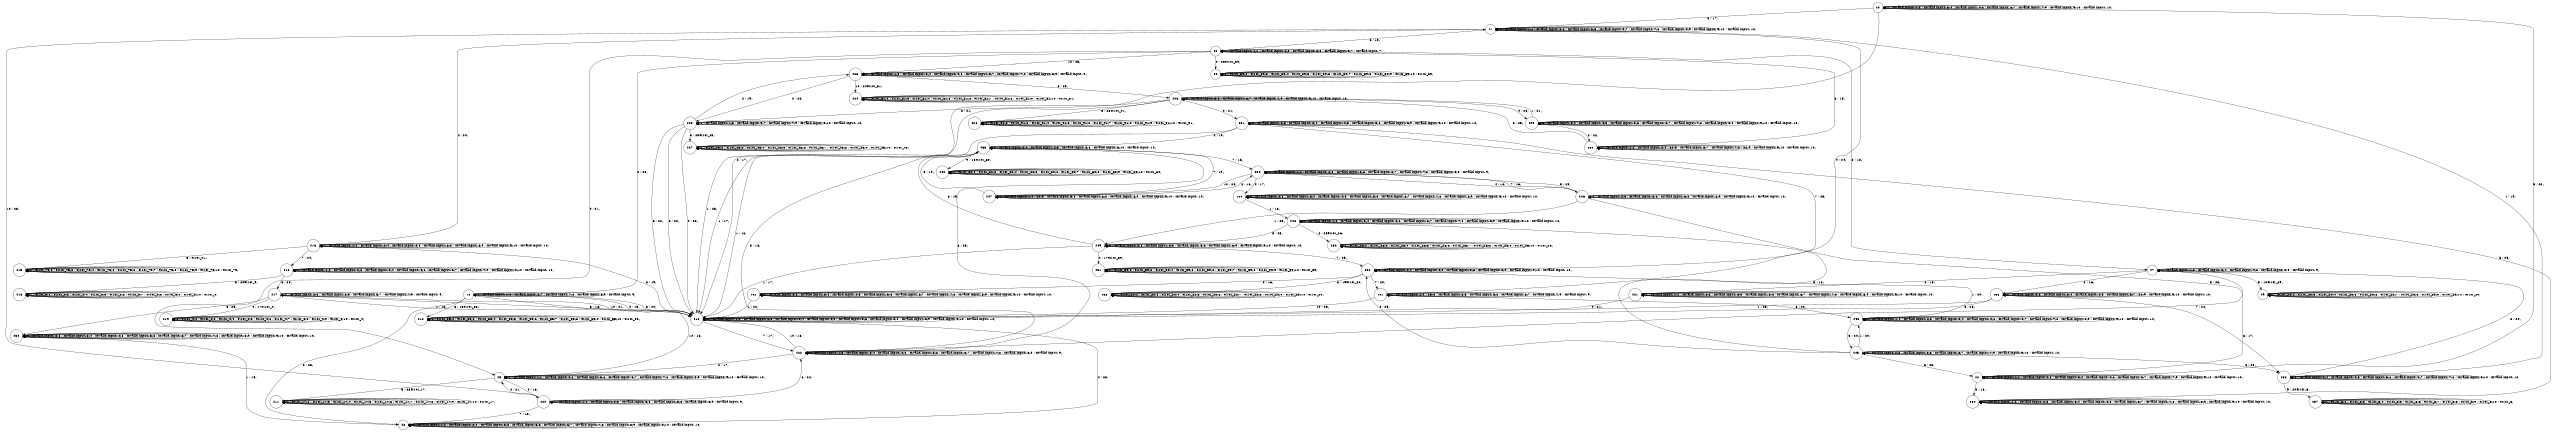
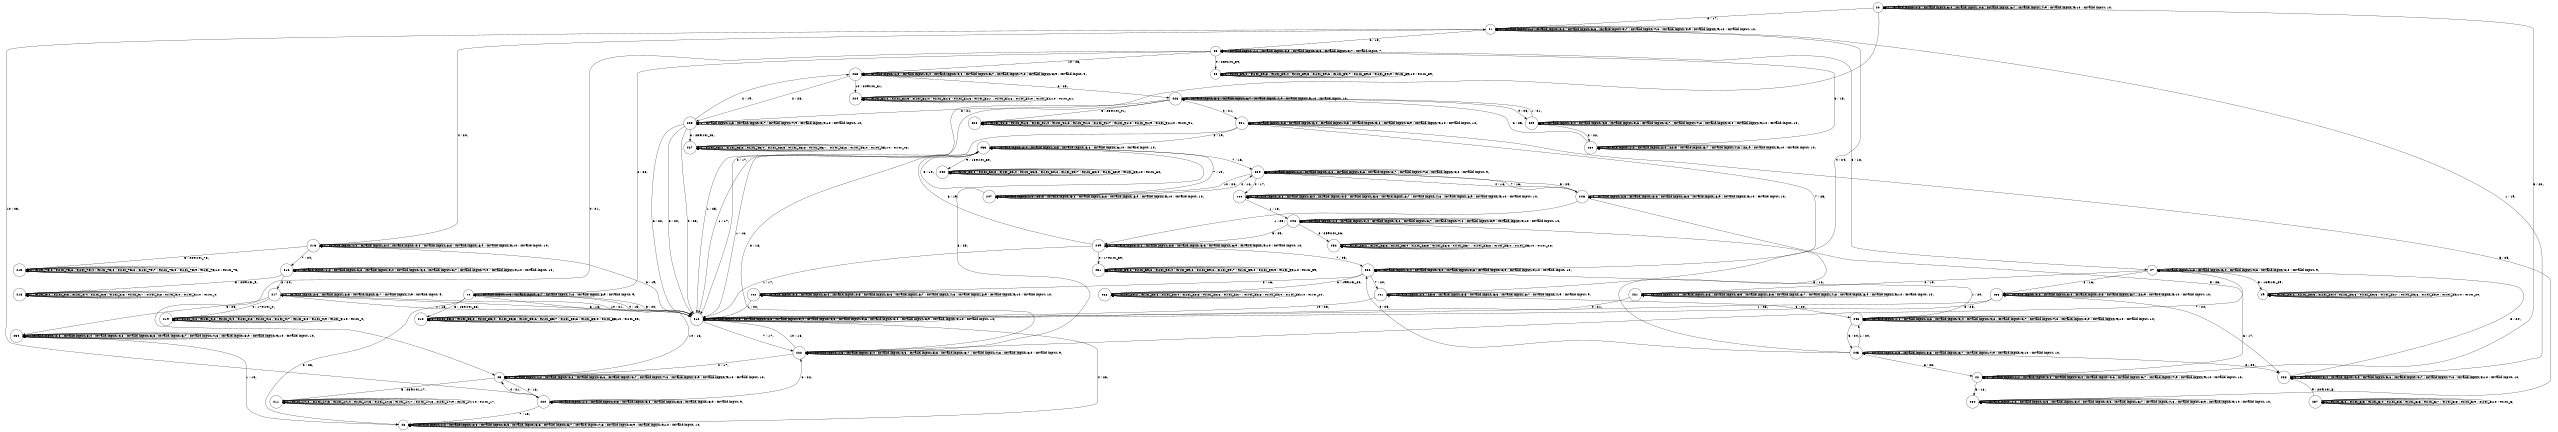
edge "s13" -> "s15": label "5 / error_91;" -> "5 / 20error_75;"
edge "s32" -> "s37": reversed
